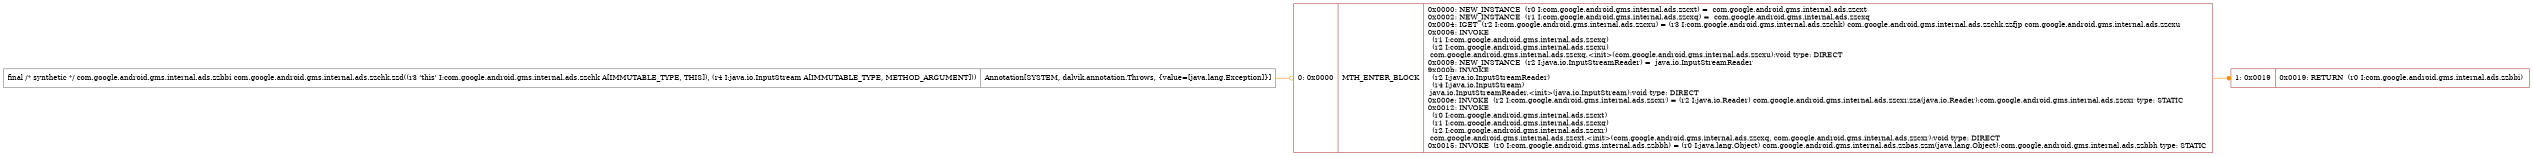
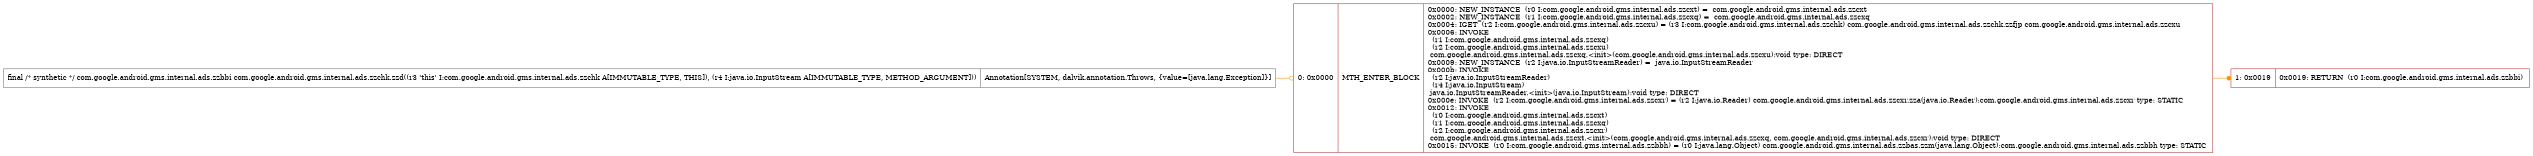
node "0: 0x0000": text "9x000b: INVOKE" -> "0x000b: INVOKE"
